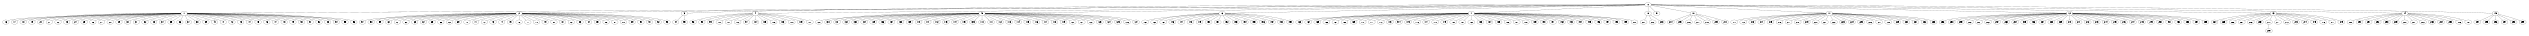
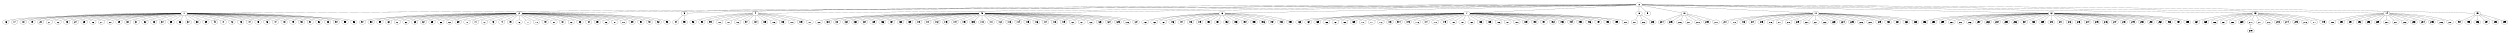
node "184": removed
node "227": removed
